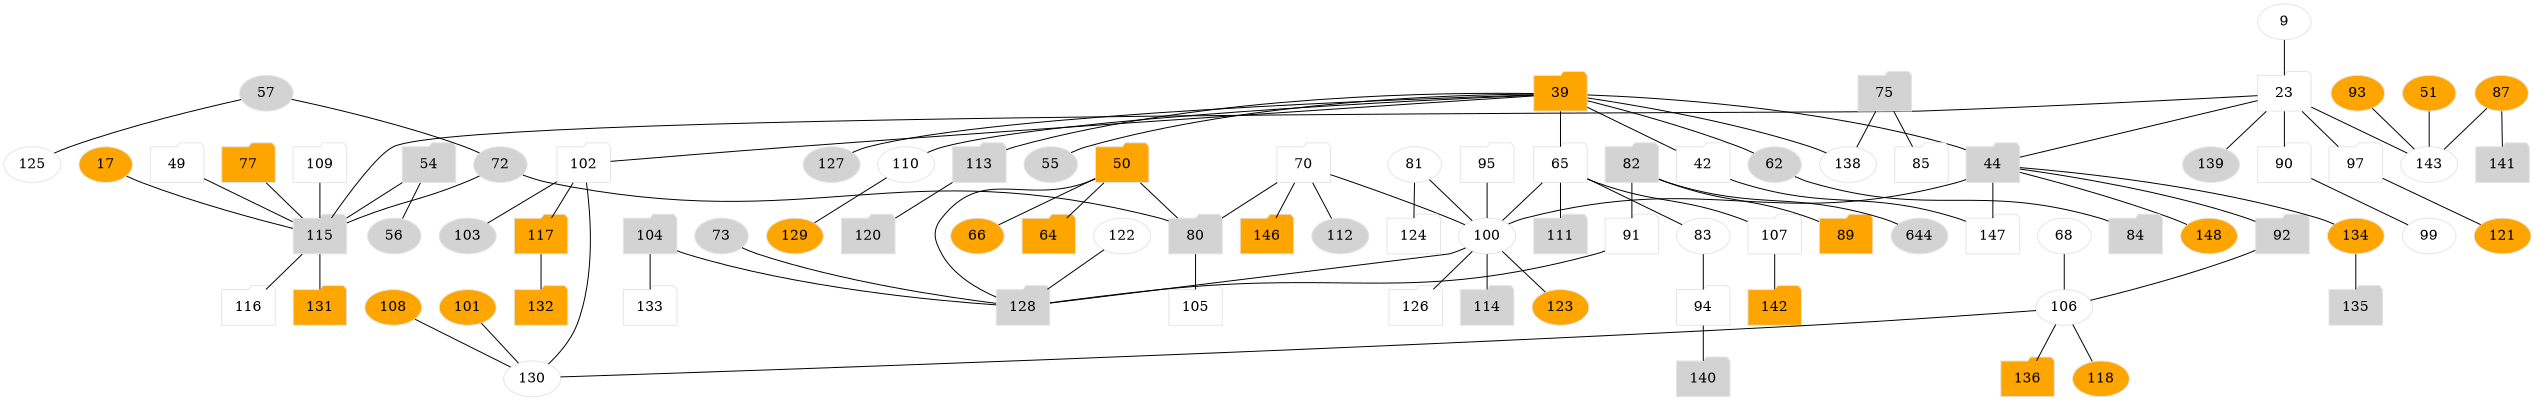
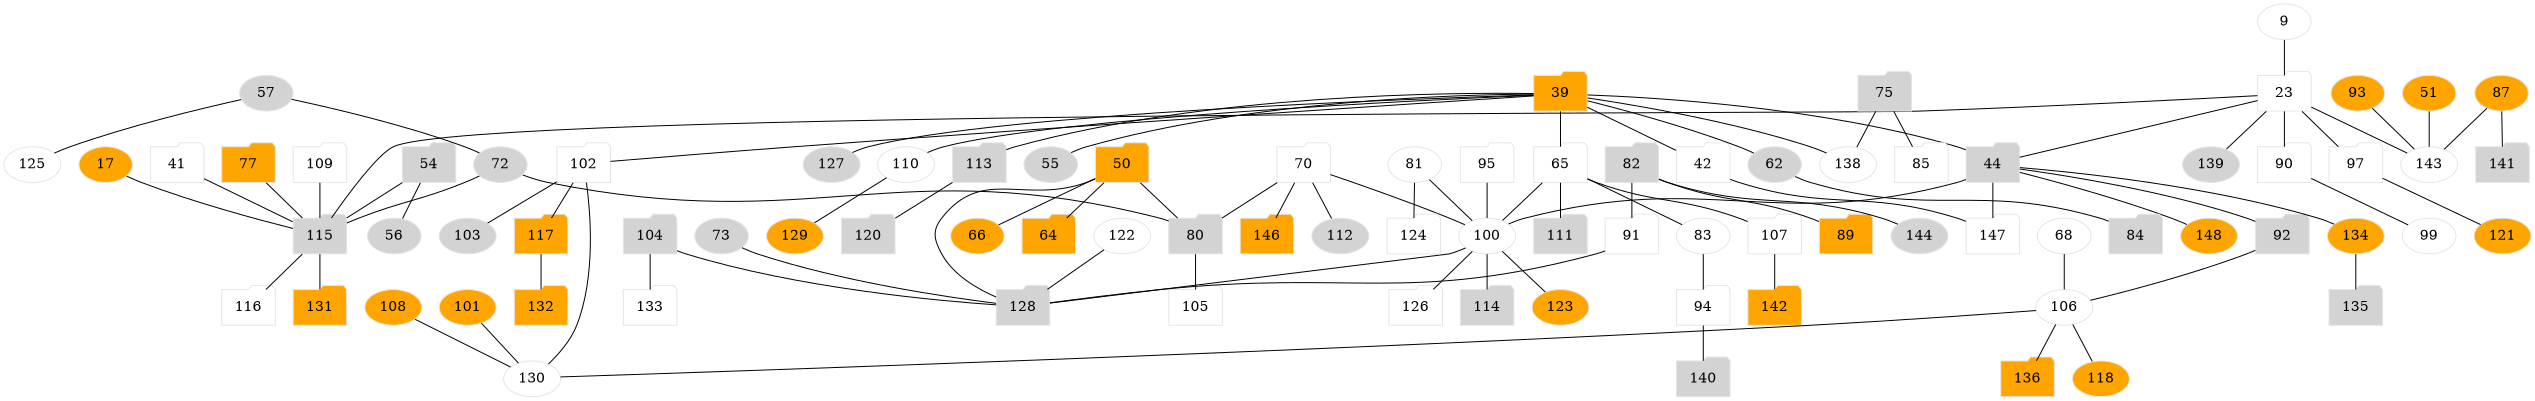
node "49": label "49" -> "41"
node "644": label "644" -> "144"
